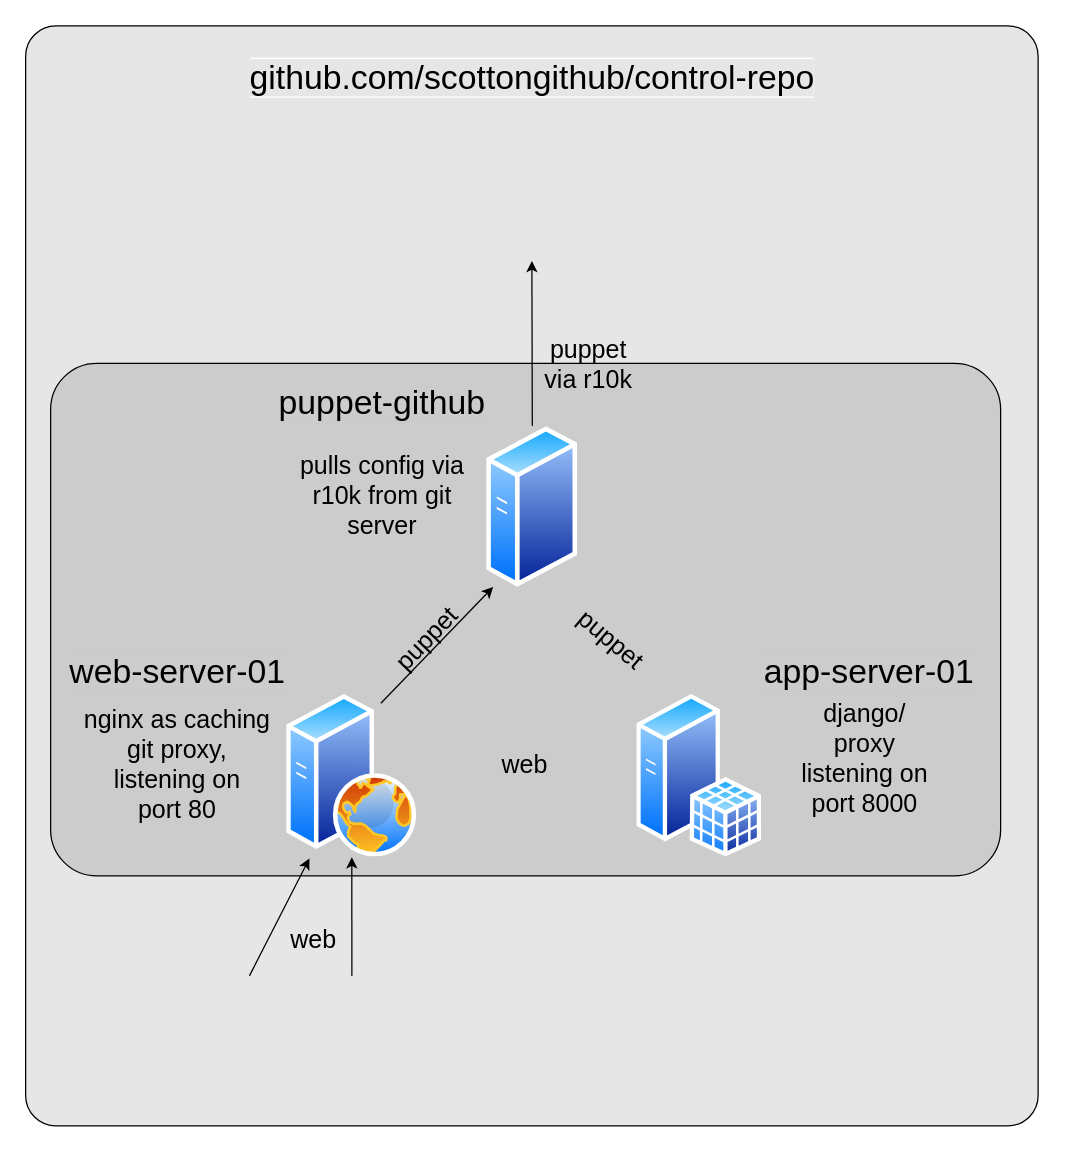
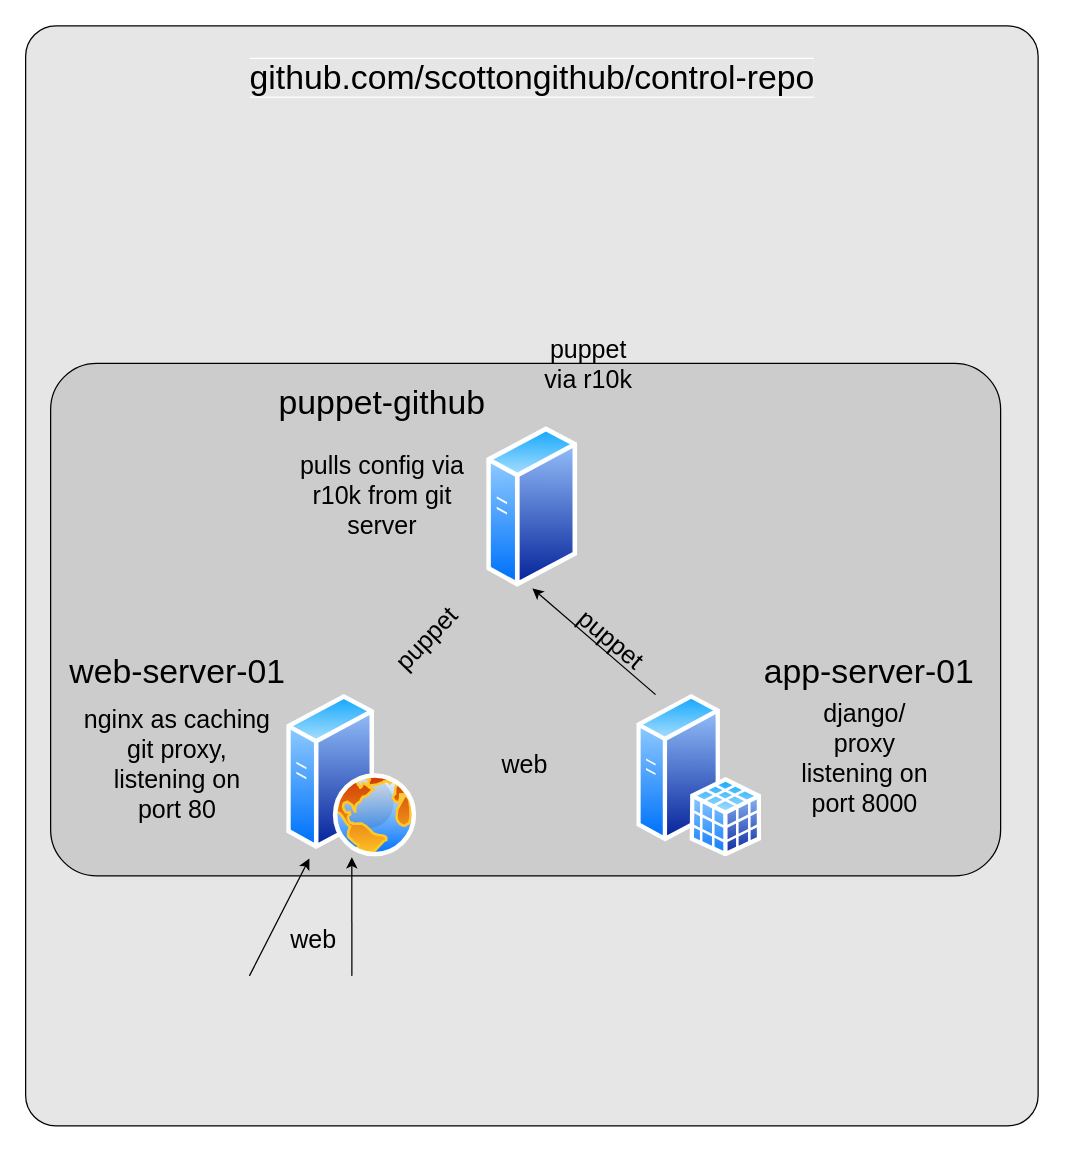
edge "puppet-github" -> "github.com/scottongithub/control-repo": removed
edge "app-server-01" -> "puppet-github": added
edge "web-server-01" -> "puppet-github": removed
